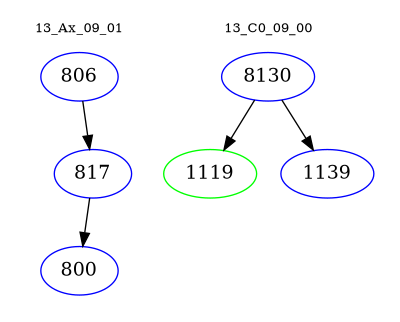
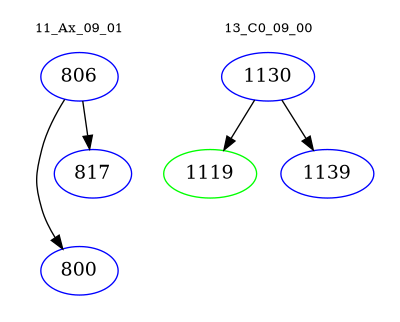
cluster "13_Ax_09_01": label "13_Ax_09_01" -> "11_Ax_09_01"
node "8130": label "8130" -> "1130"
edge "817" -> "800": now "806" -> "800"
